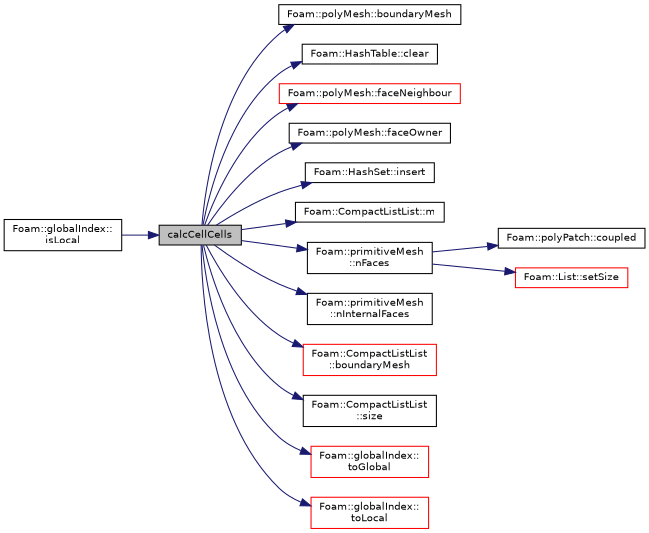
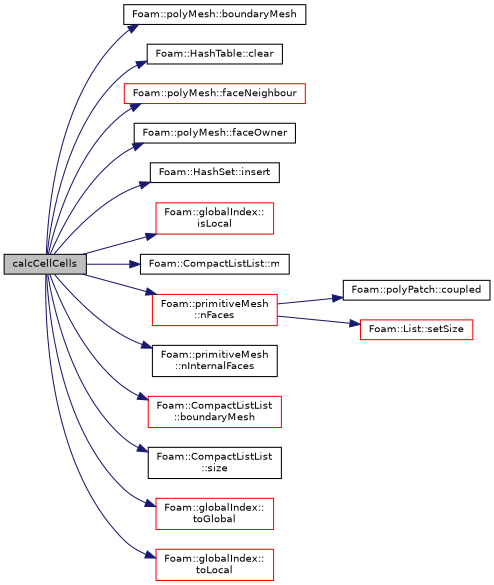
node "Foam::globalIndex:: isLocal": color black -> red
edge "Foam::globalIndex:: isLocal" -> "calcCellCells": reversed
node "Foam::primitiveMesh ::nFaces": color black -> red
